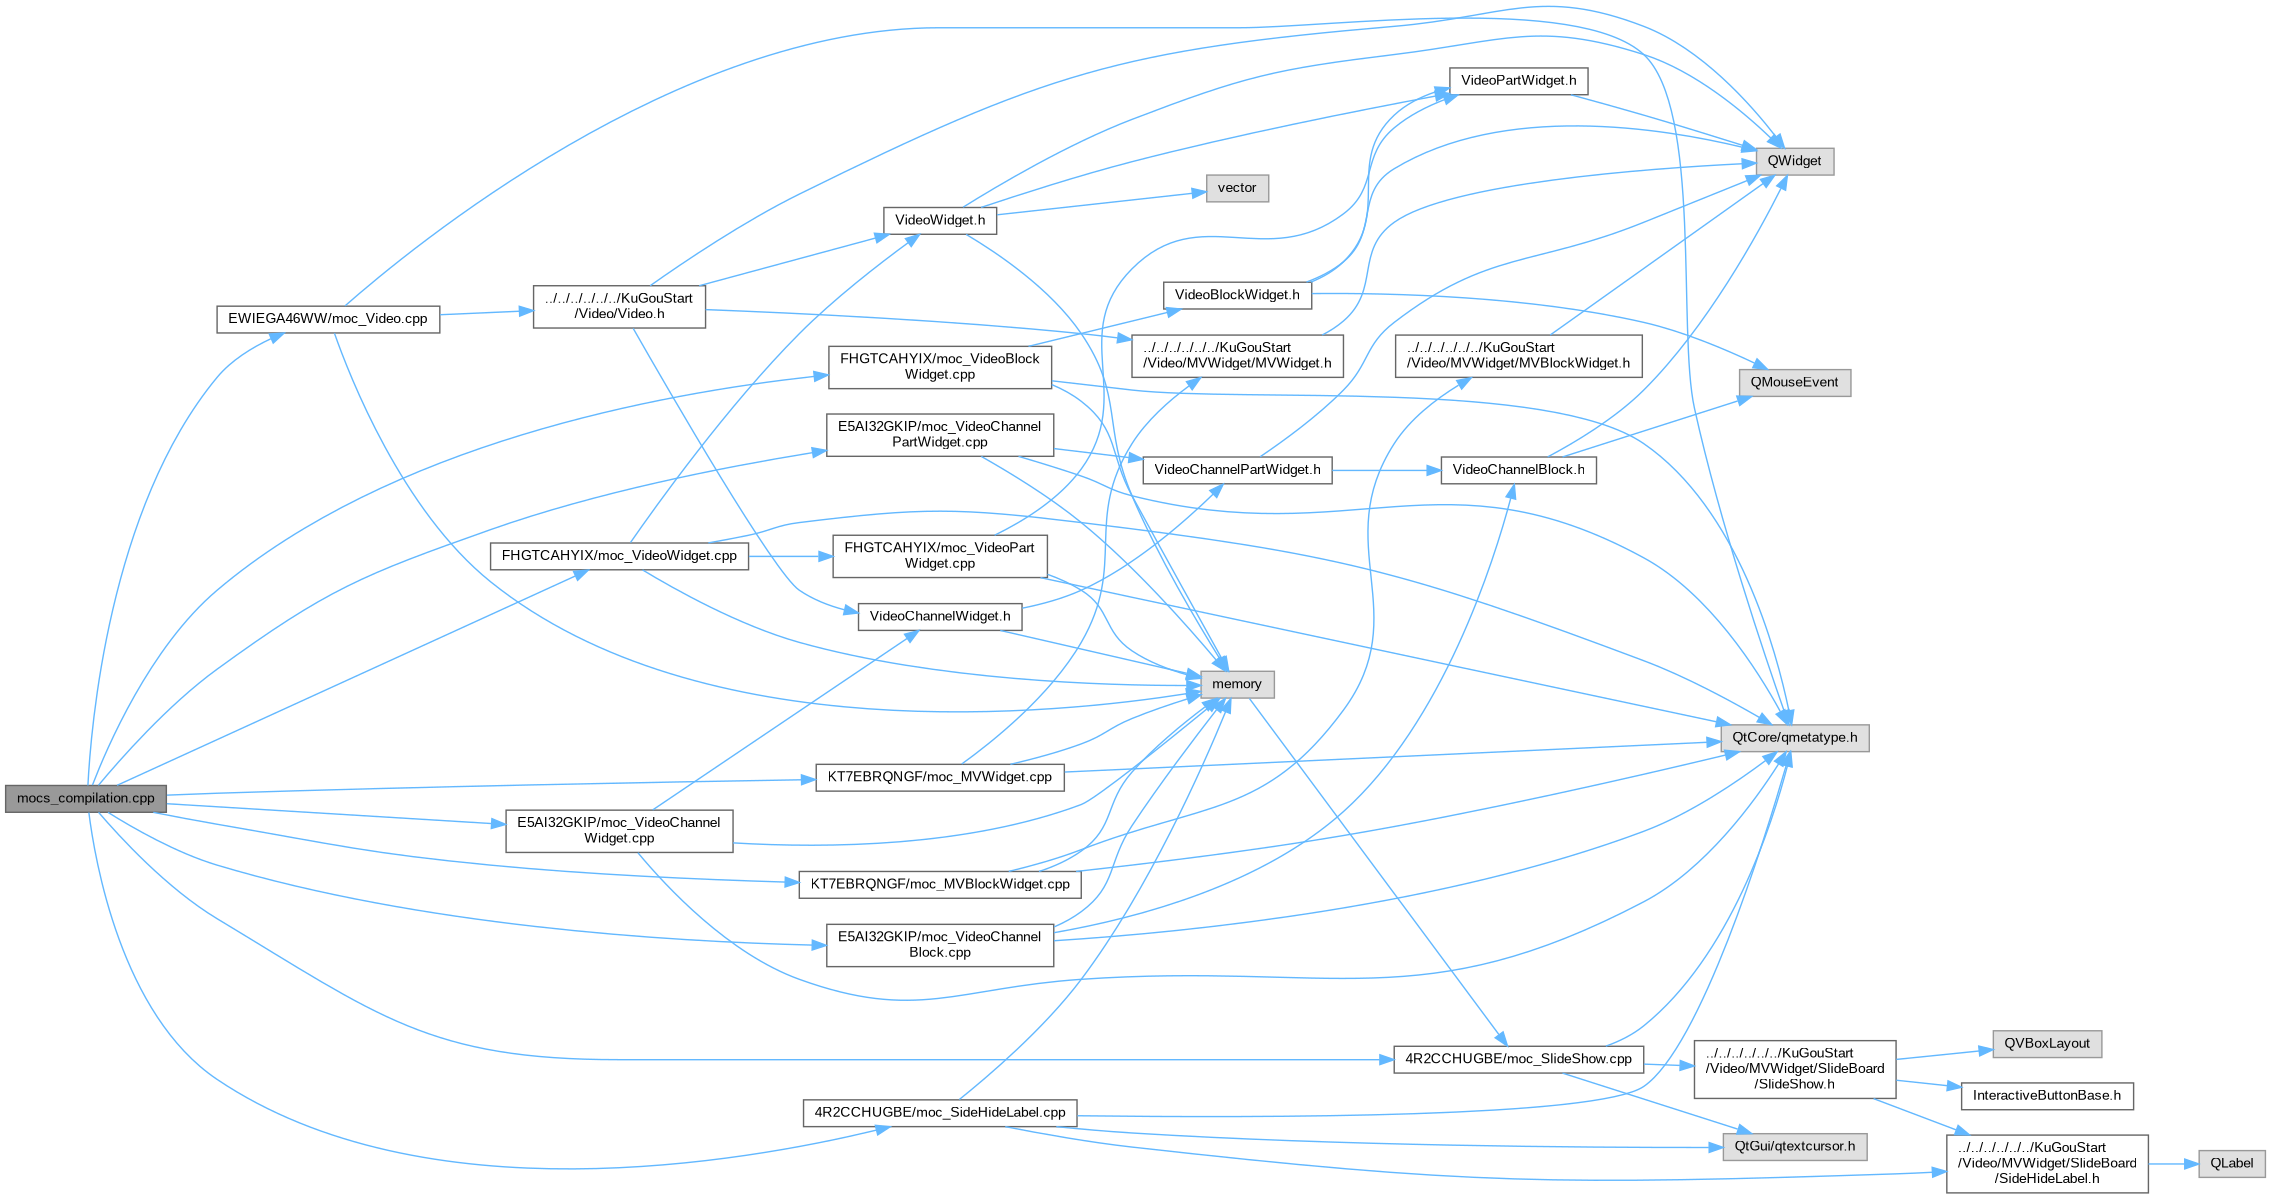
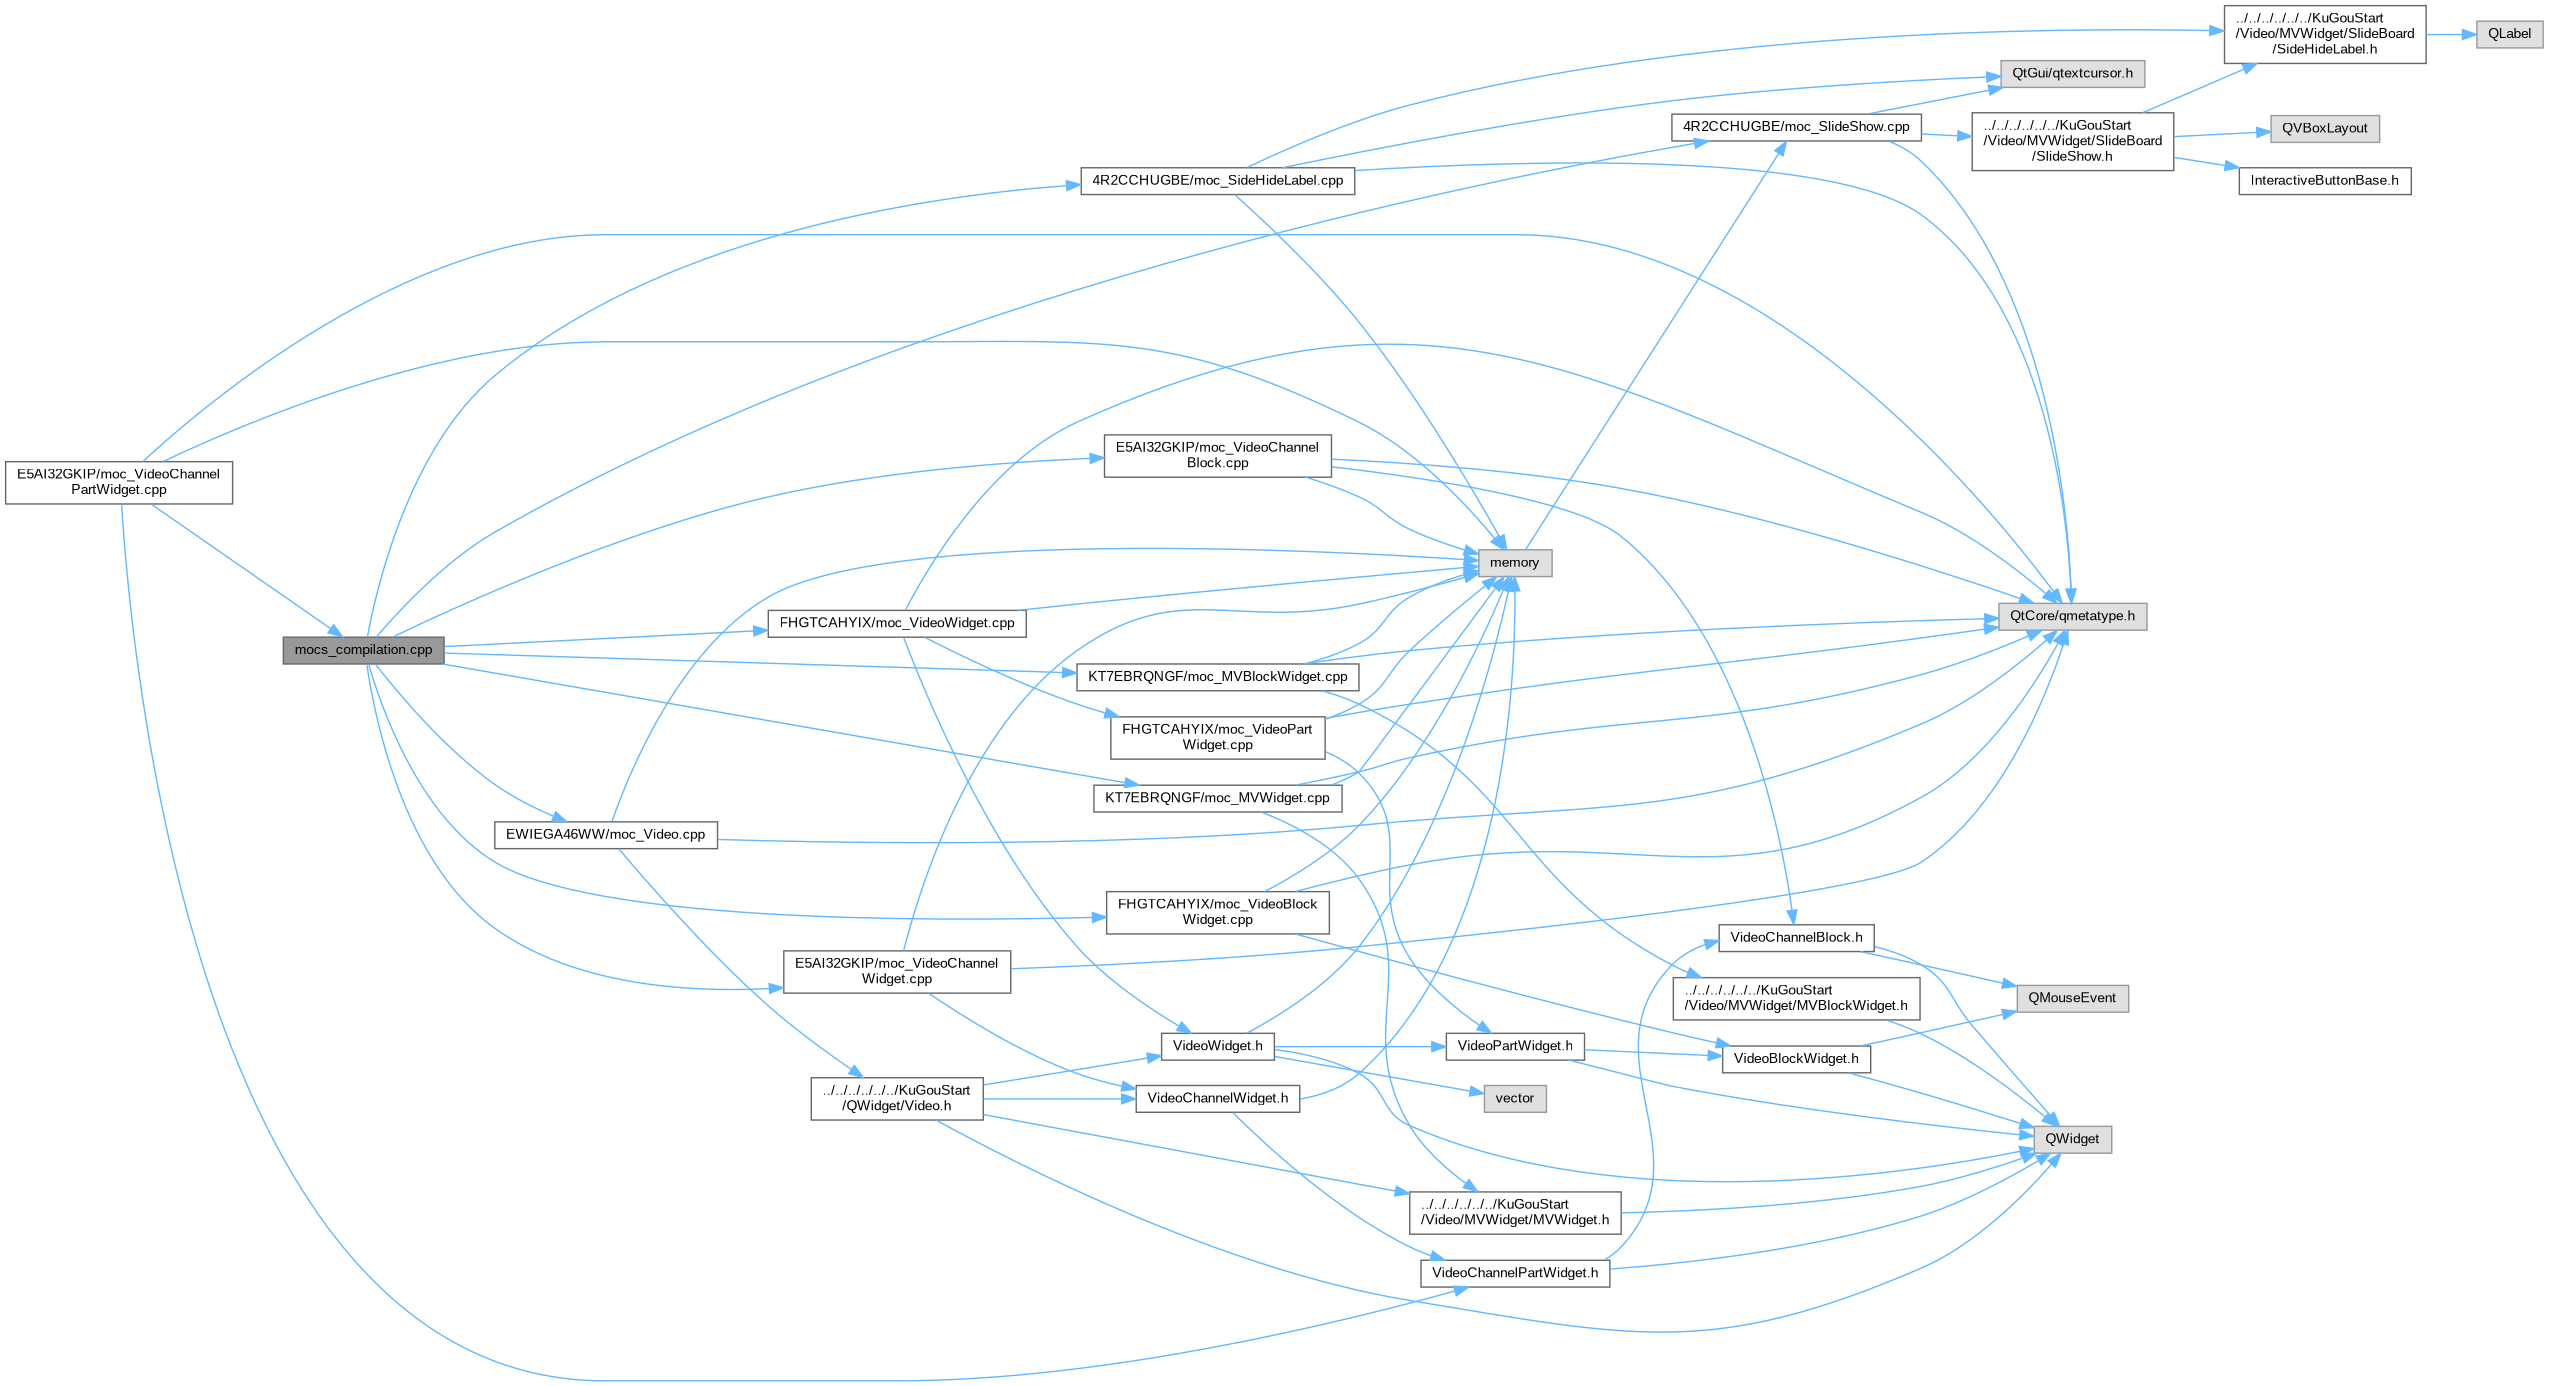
edge "VideoBlockWidget.h" -> "VideoPartWidget.h": reversed
node "../../../../../../KuGouStart /Video/Video.h": label "../../../../../../KuGouStart /Video/Video.h" -> "../../../../../../KuGouStart /QWidget/Video.h"
edge "mocs_compilation.cpp" -> "E5AI32GKIP/moc_VideoChannel PartWidget.cpp": reversed
